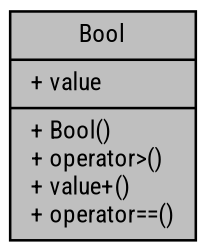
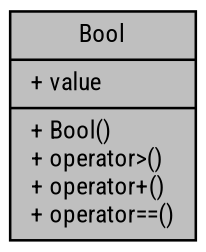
node "Bool": text "+ value+()" -> "+ operator+()"
